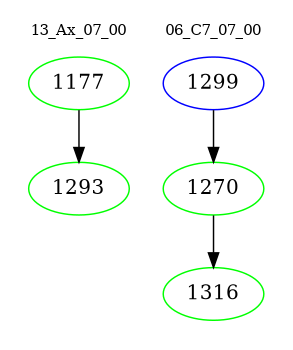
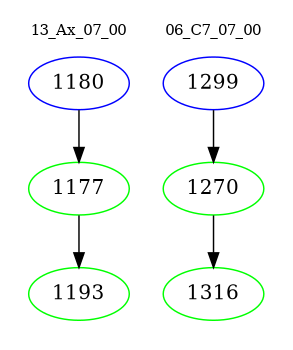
node "1180": added
node "1293": label "1293" -> "1193"
